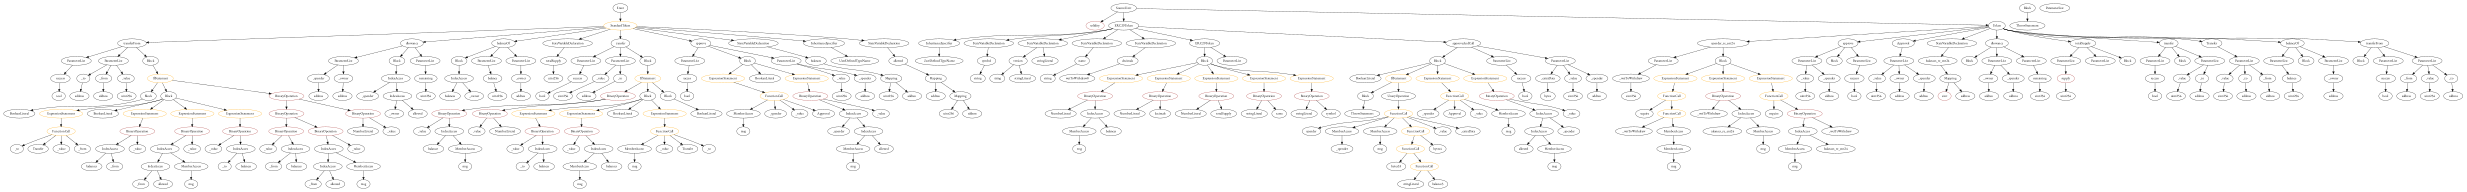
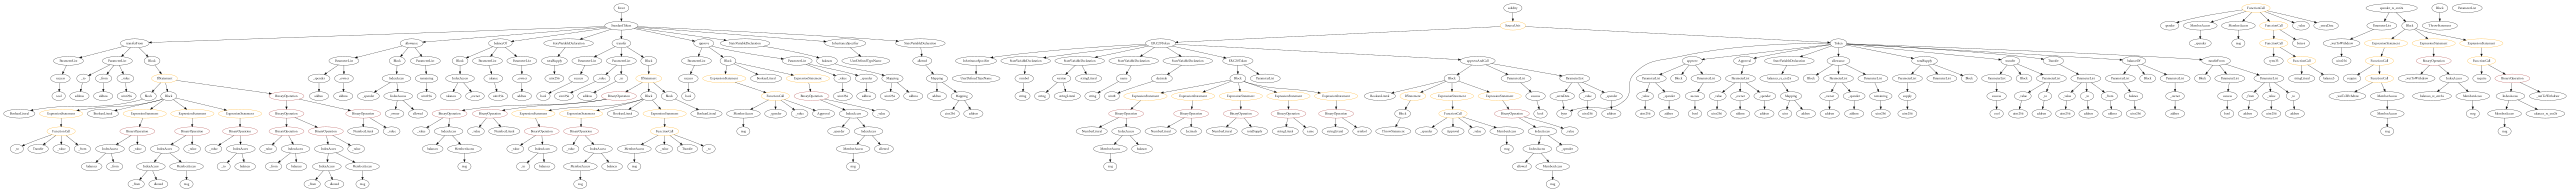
node "SourceUnit": color black -> orange
edge "SourceUnit" -> "solidity": reversed
node "StandardToken": color orange -> black
node "solidity": color brown -> black
edge "Token" -> "spender_re_ent24": now "Token" -> "bytes"
node "weiToWithdraw8": label "weiToWithdraw8" -> "uint8"
node "supply": color brown -> black
node "UnaryOperation": removed
node "uint": color brown -> black
